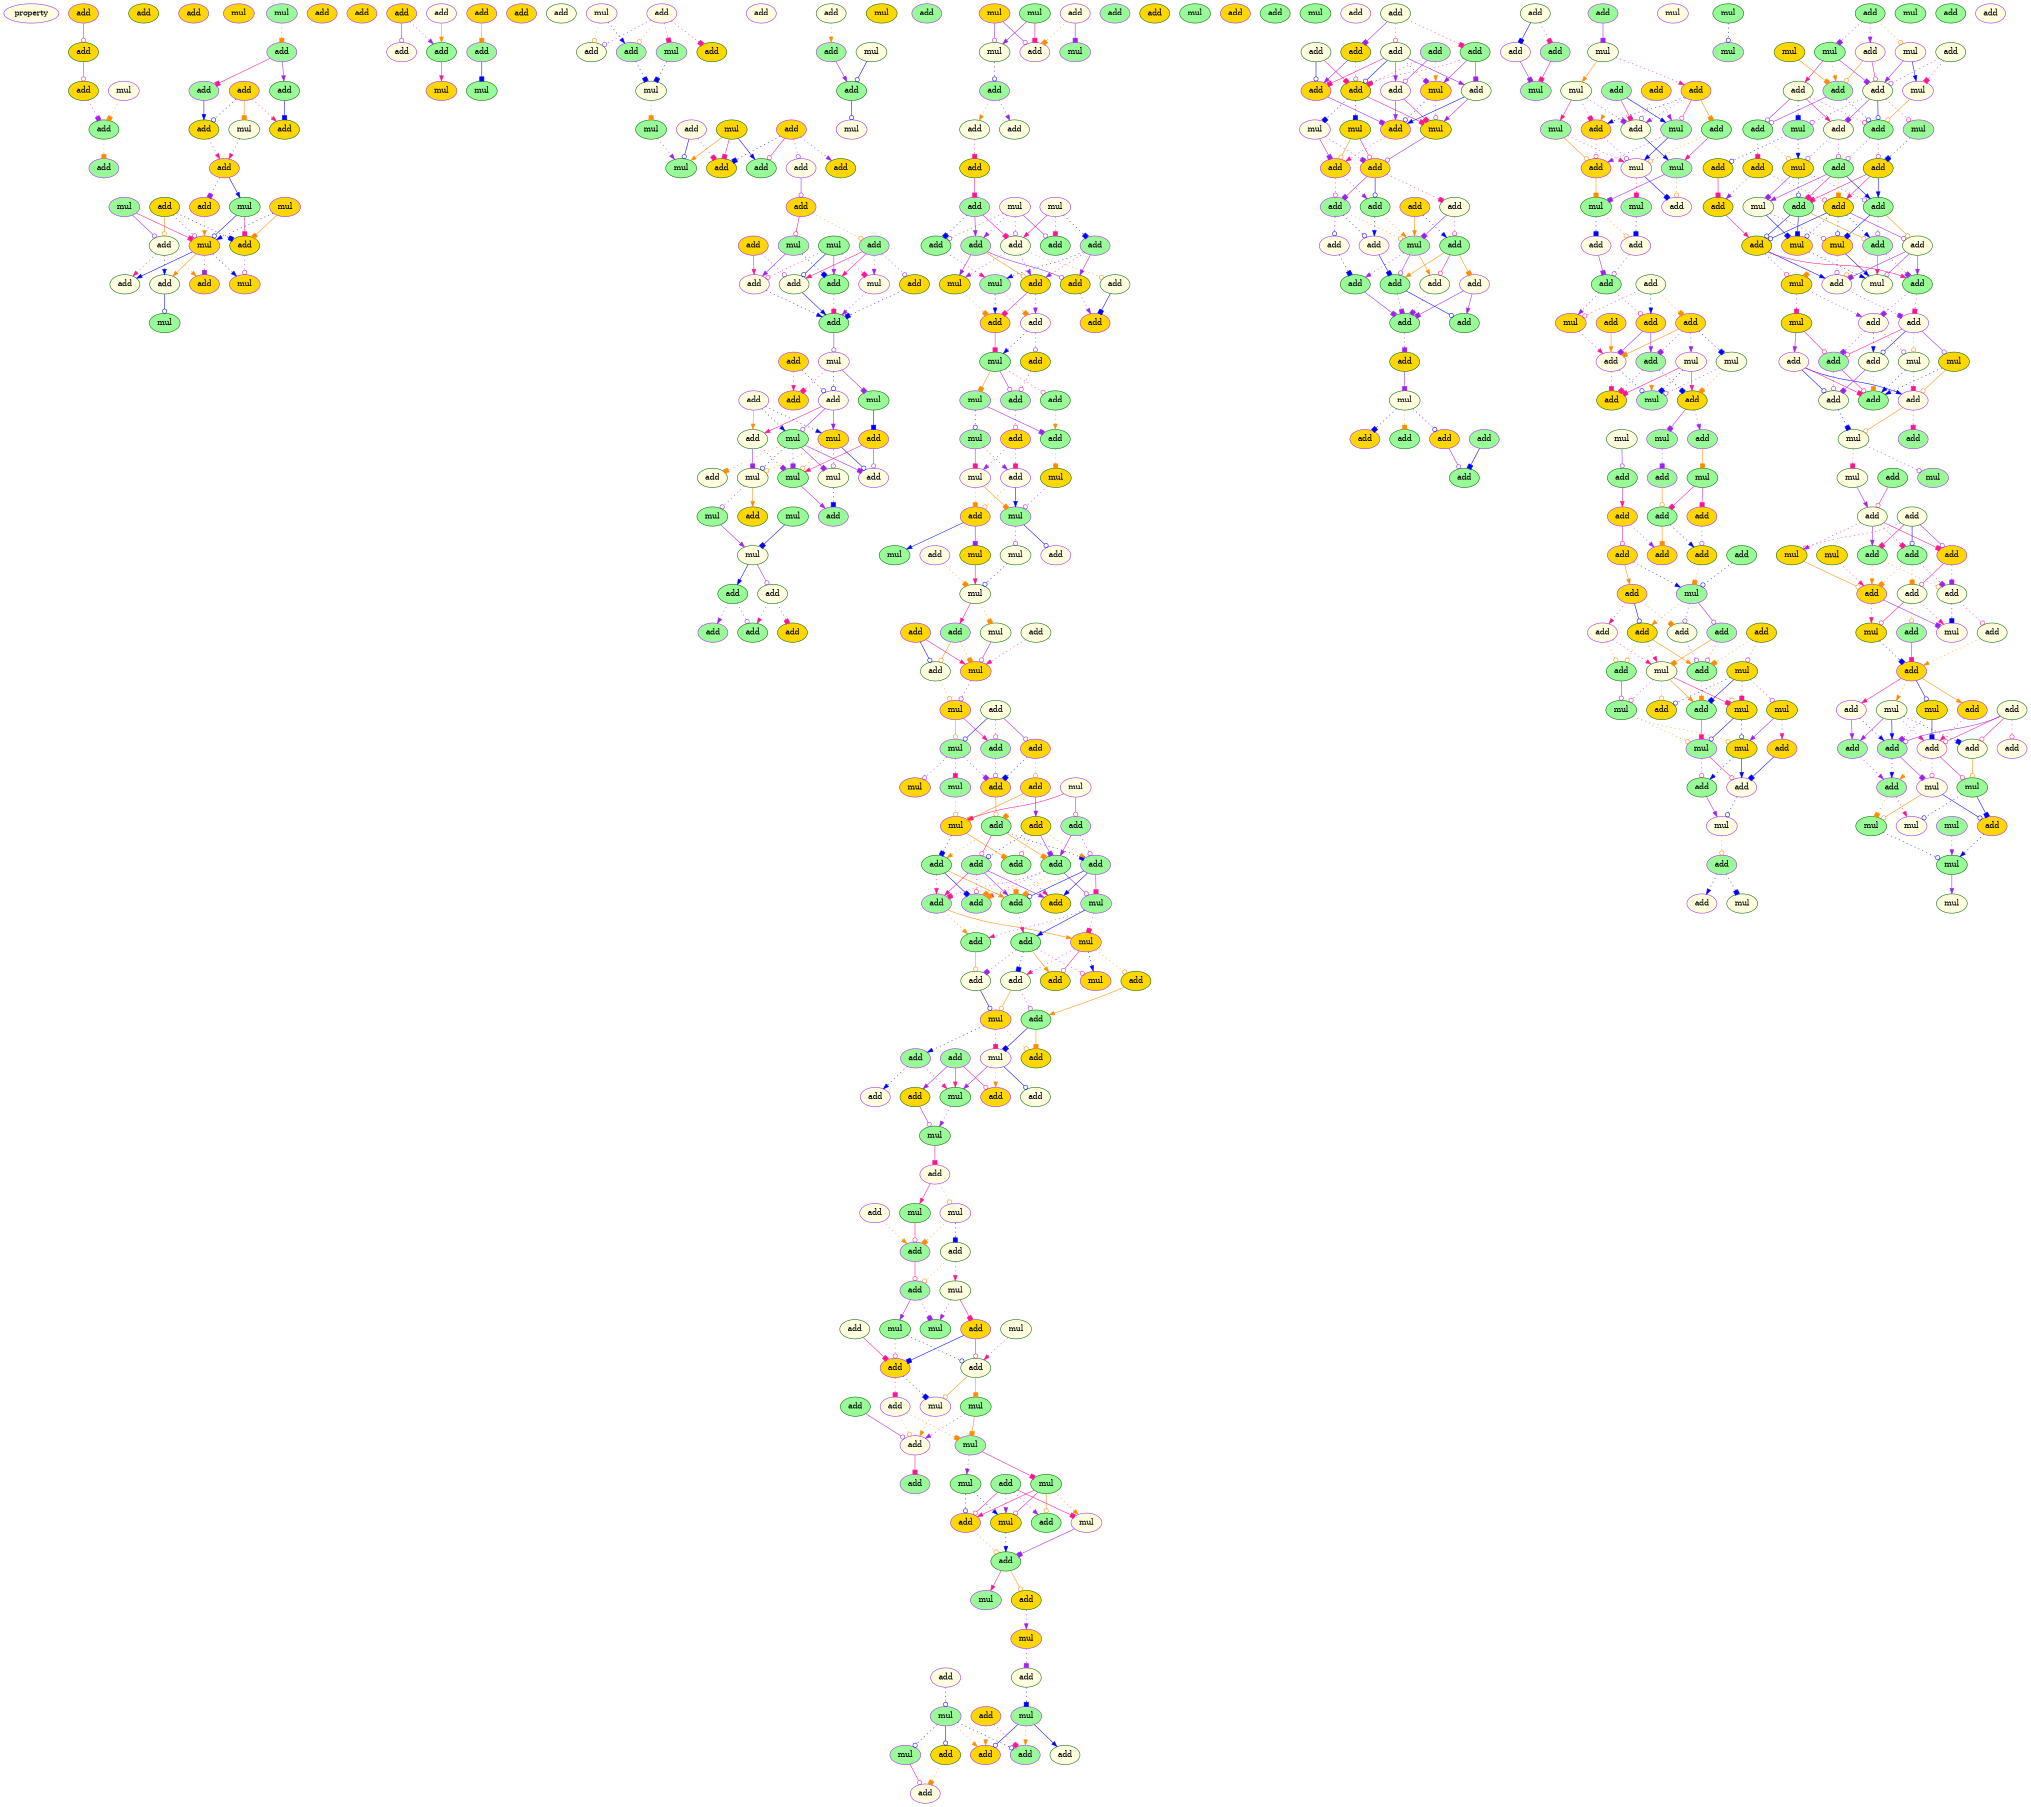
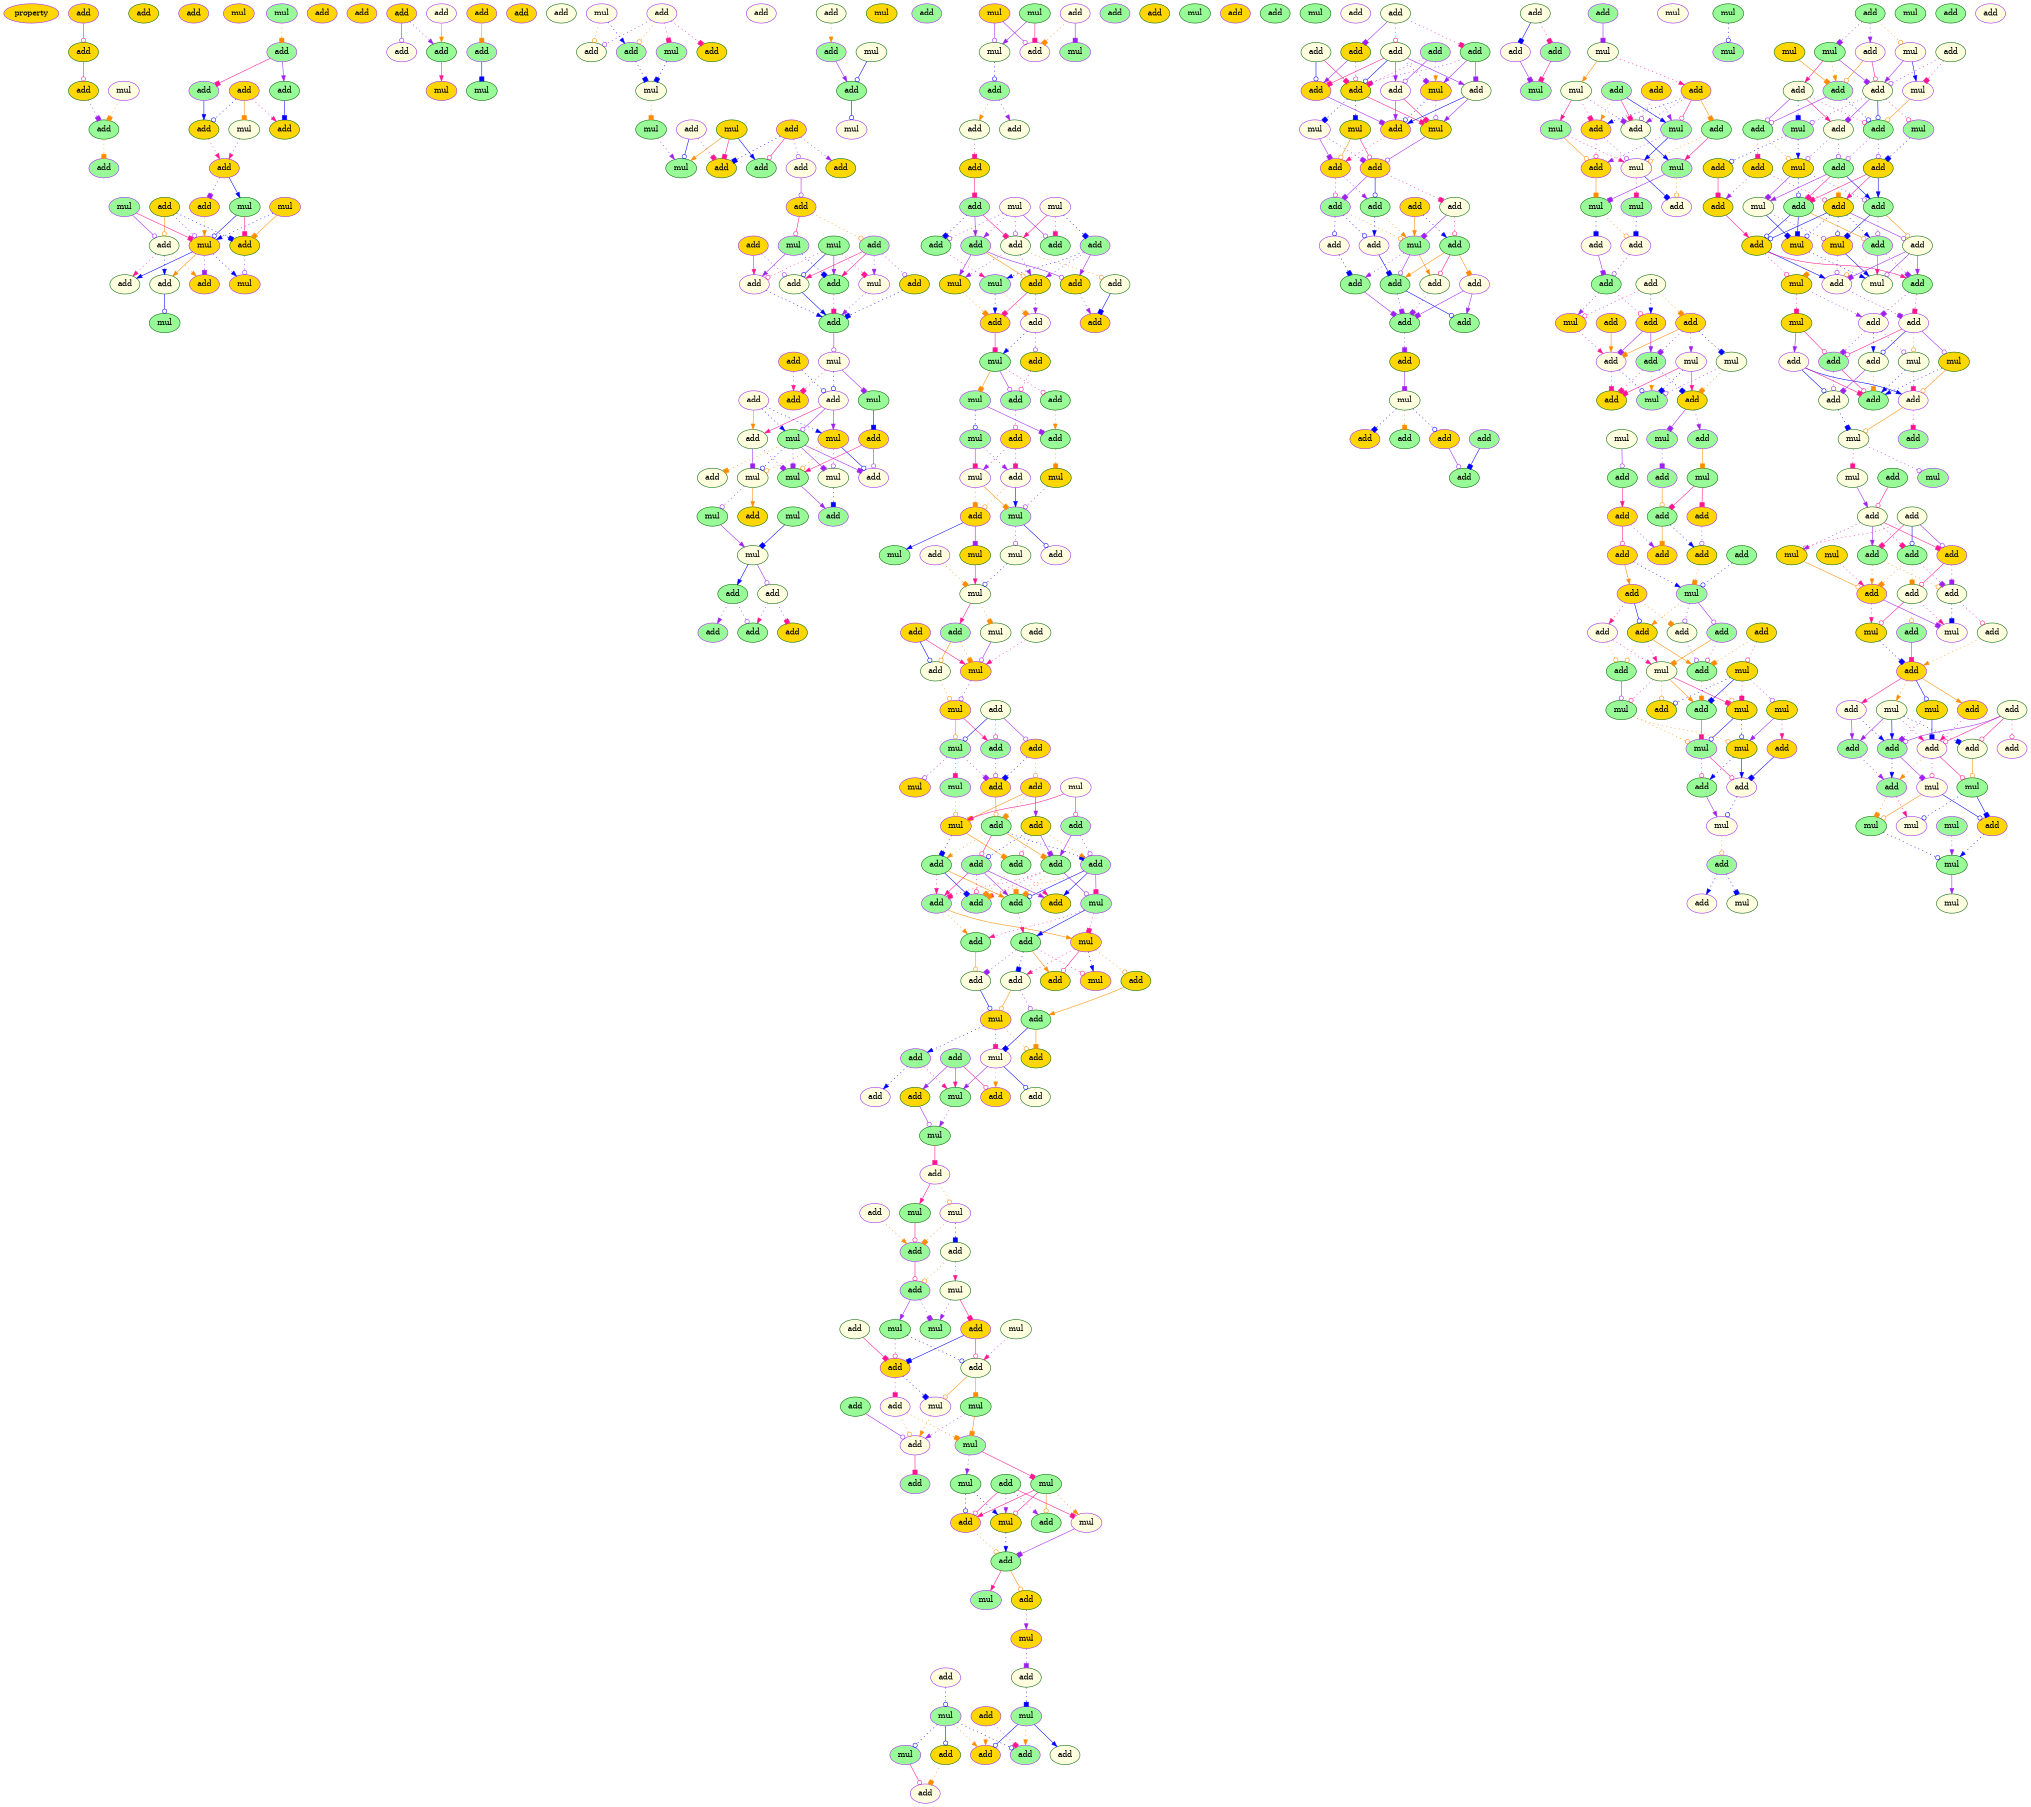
node "property": fillcolor lightyellow -> gold
